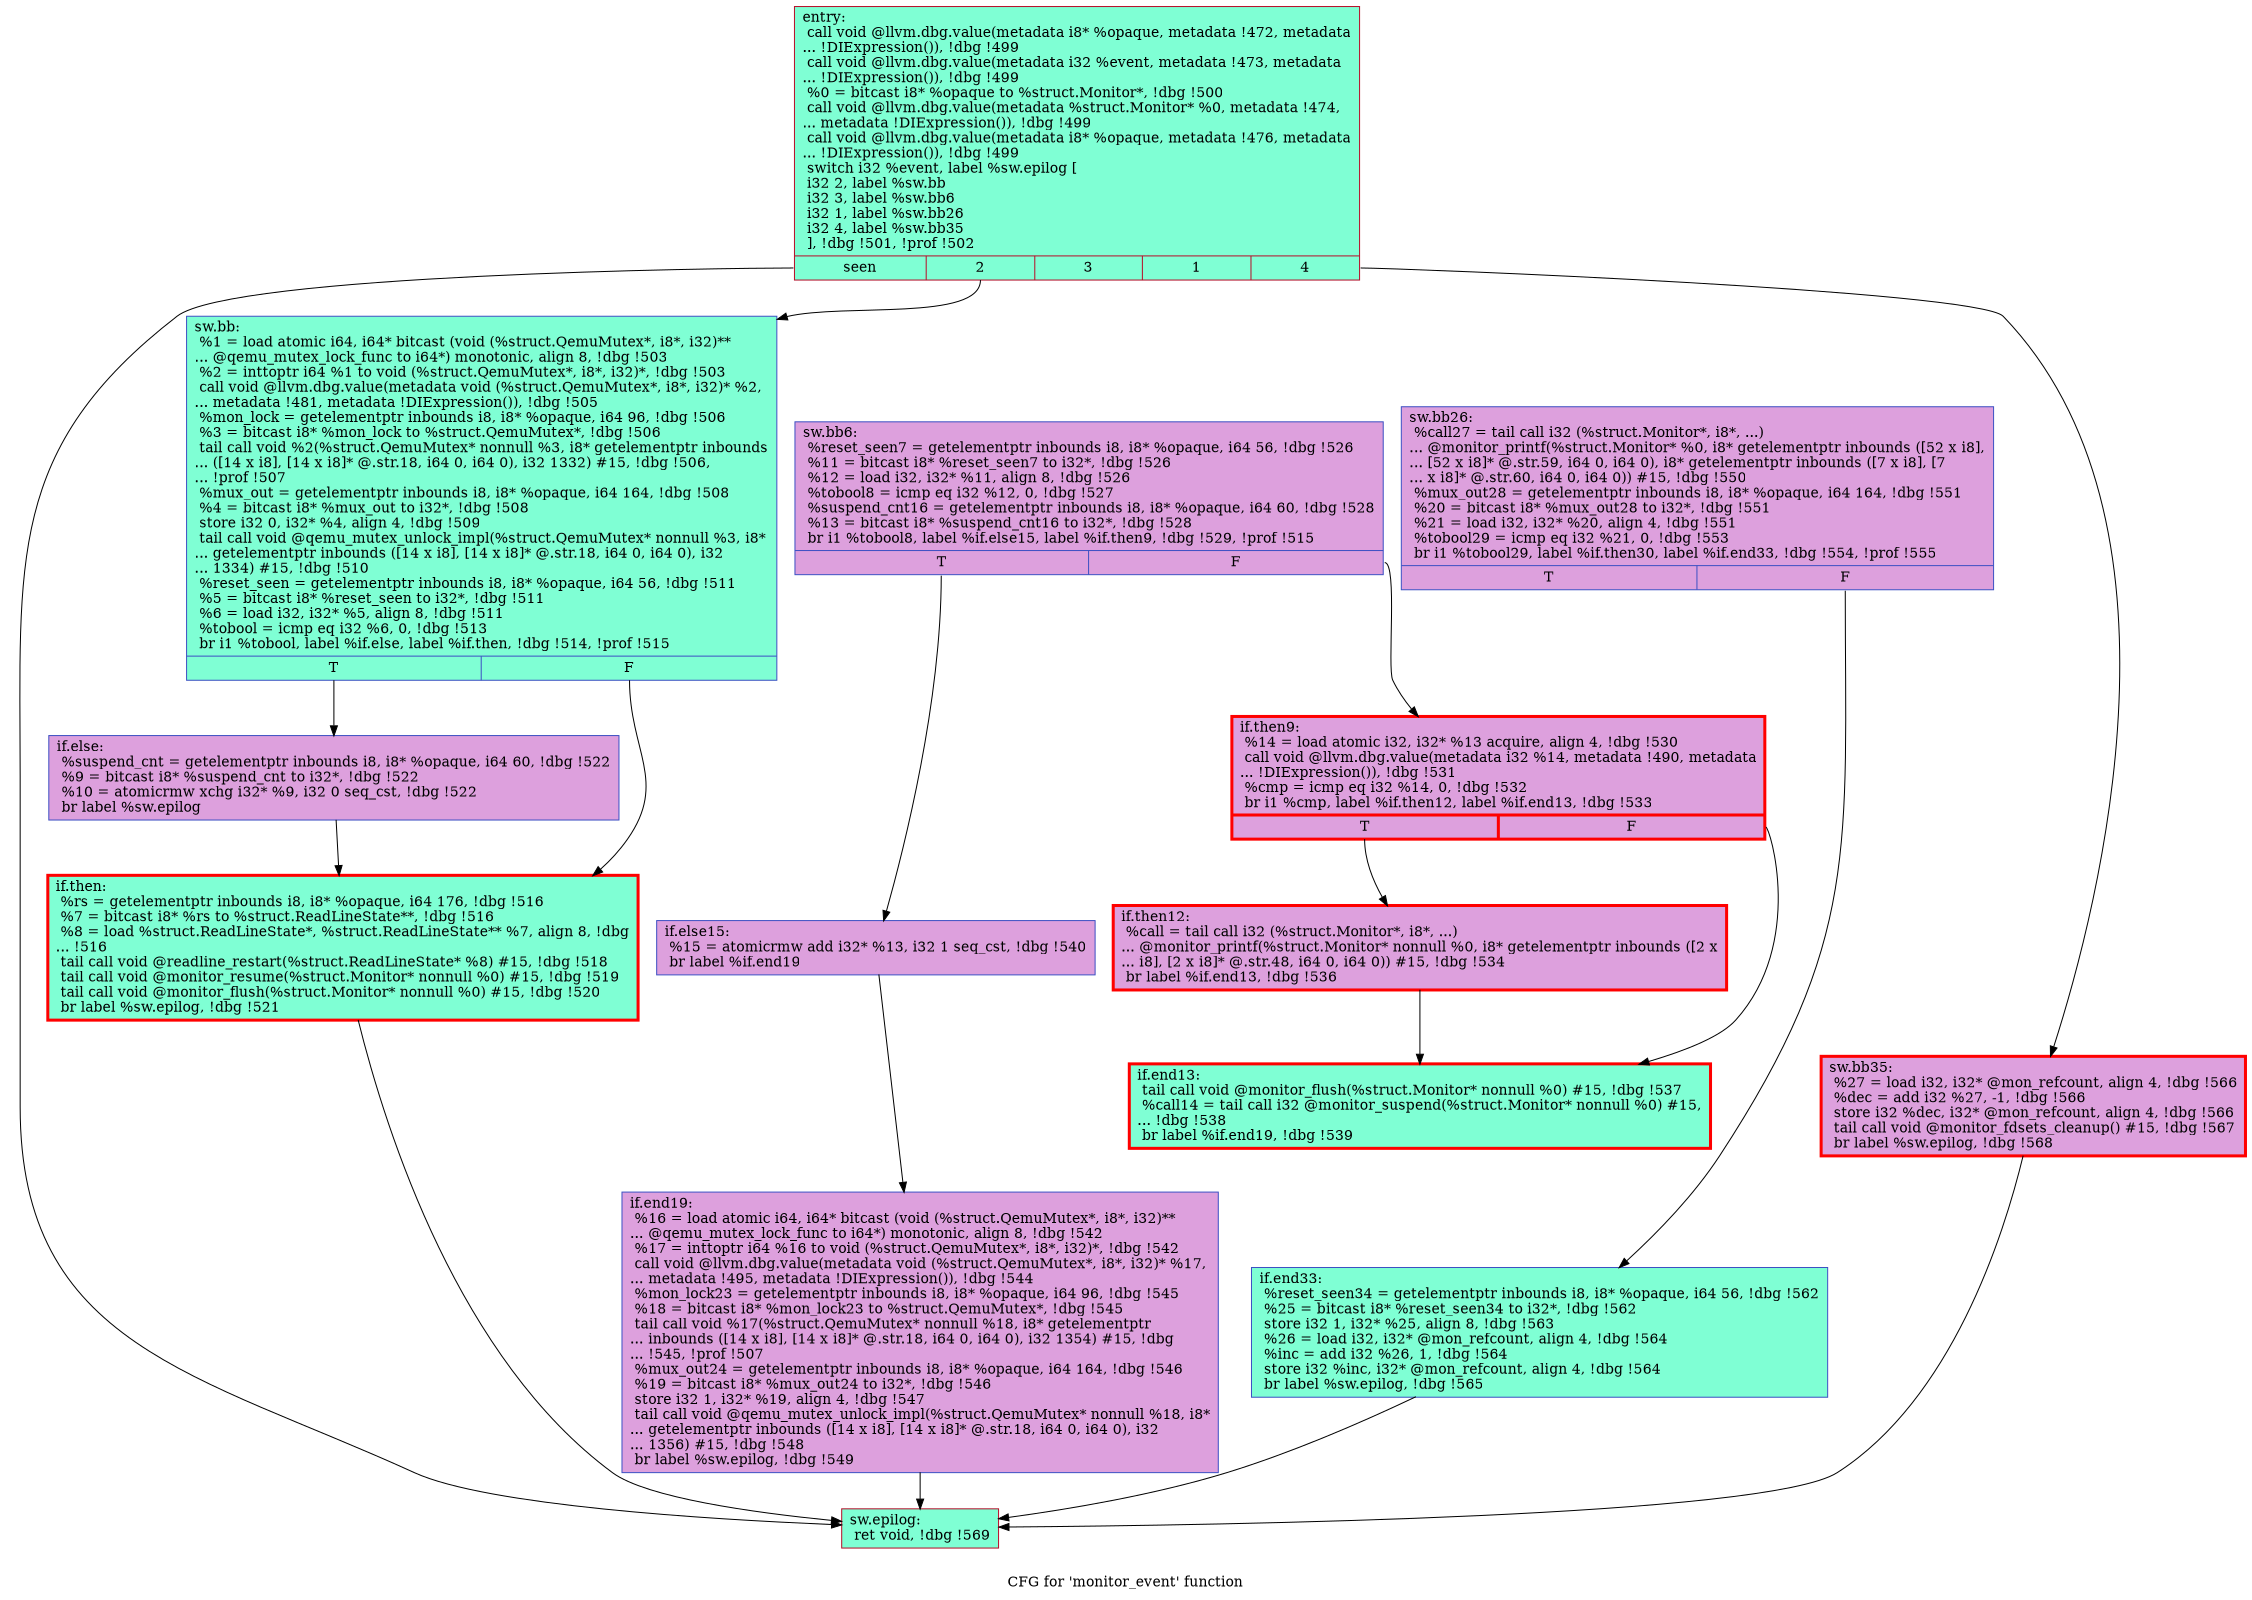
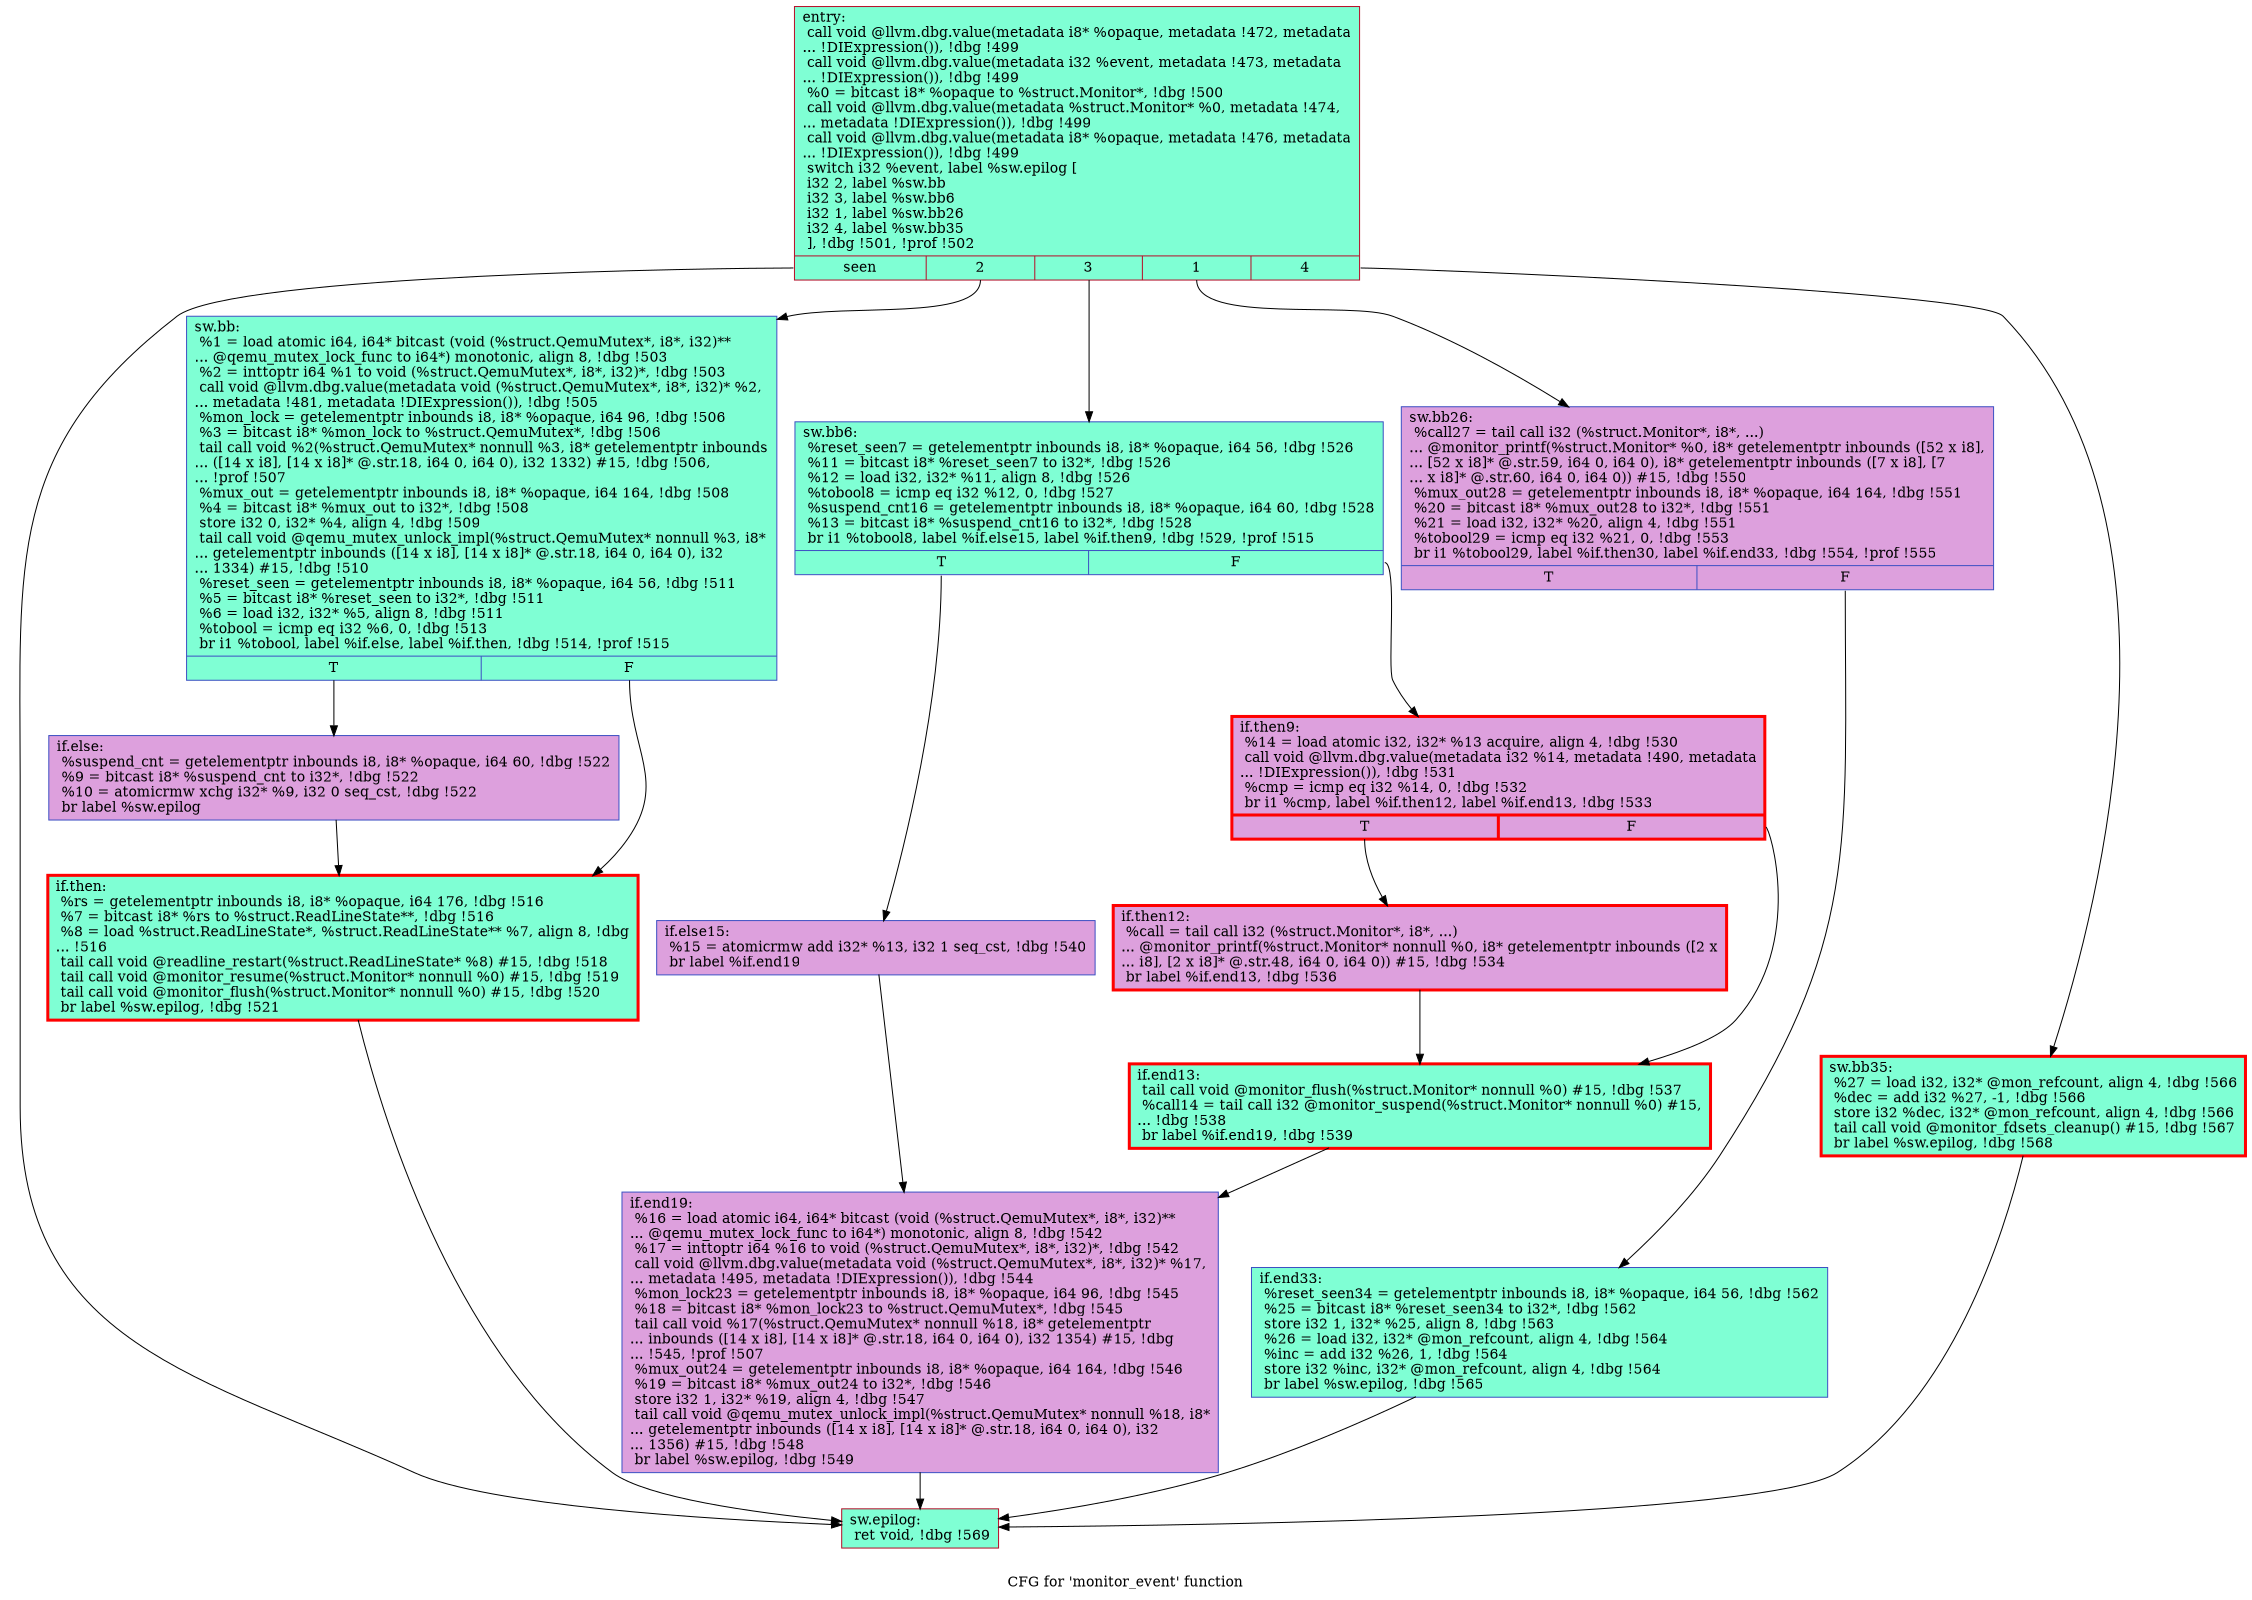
edge "entry:" -> "sw.bb26:": added
edge "entry:" -> "sw.bb6:": added
node "sw.bb6:": fillcolor plum -> aquamarine
node "sw.bb35:": fillcolor plum -> aquamarine
edge "if.end13:" -> "if.end19:": added
